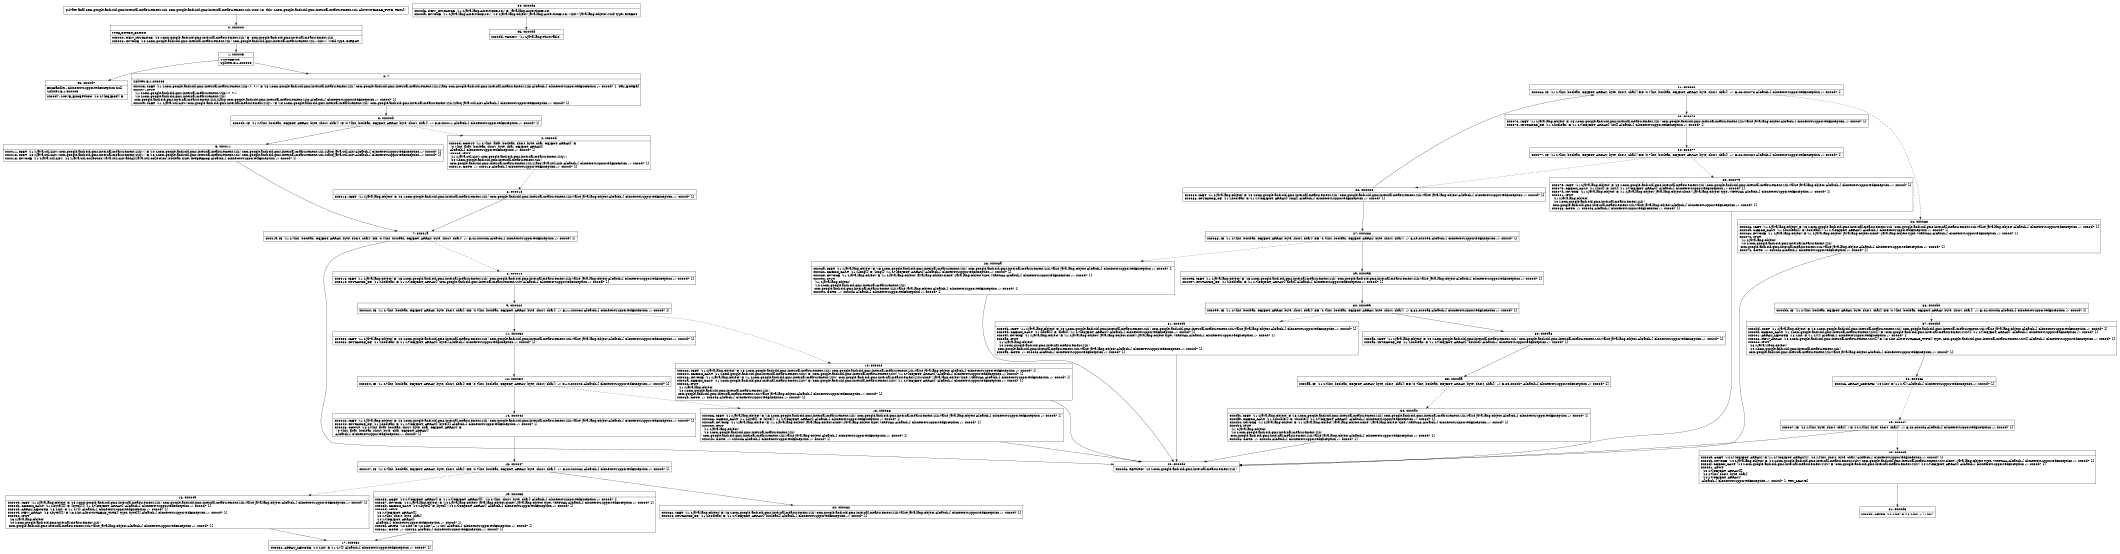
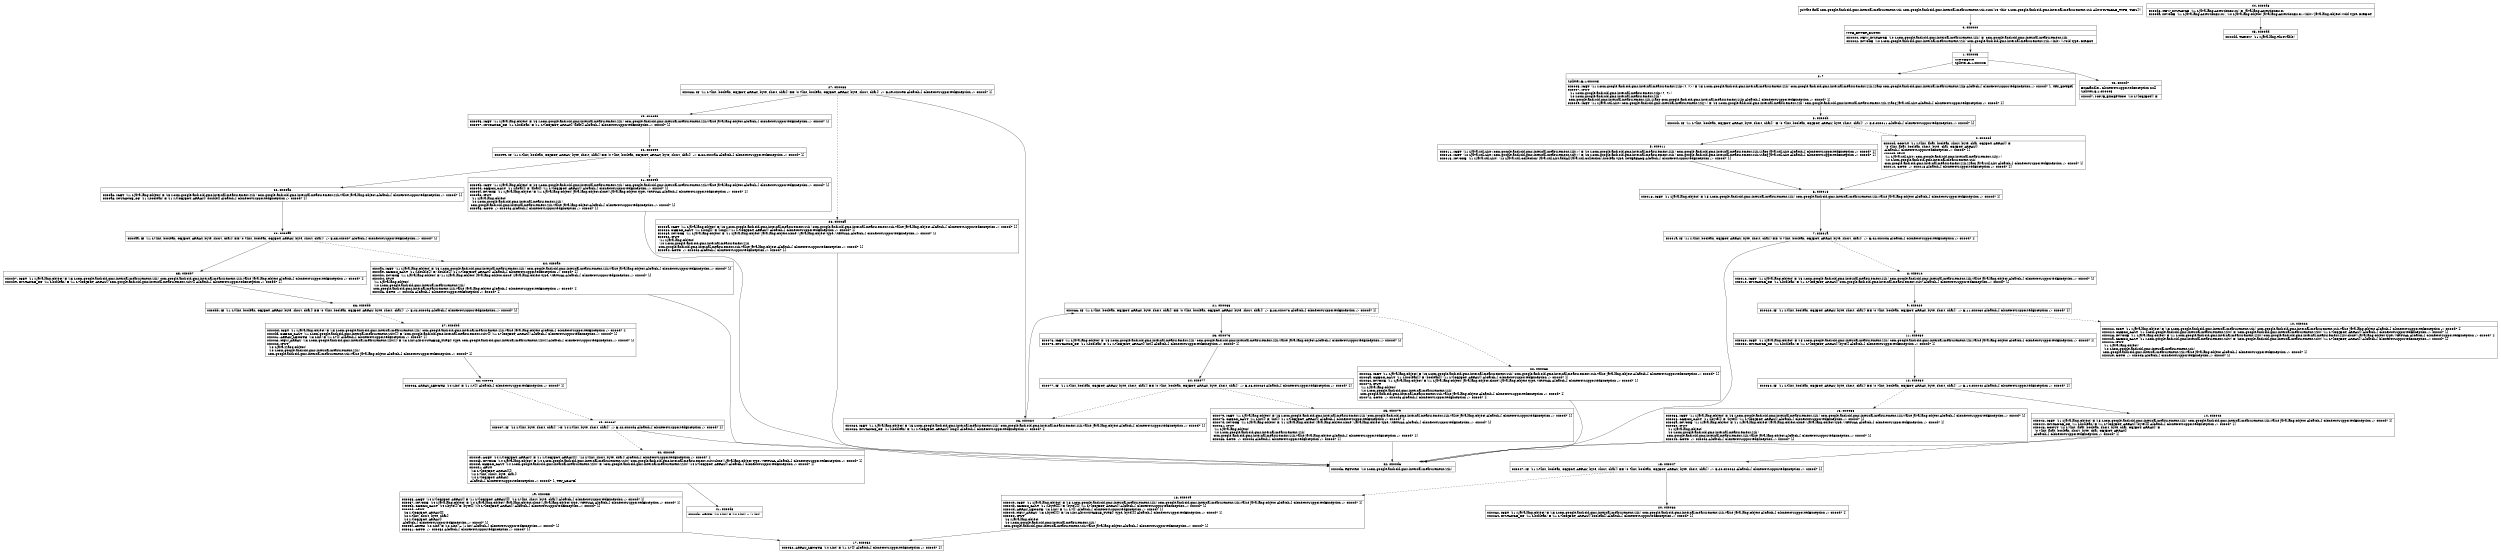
edge "4: 0x000d" -> "6: 0x0018": style dashed -> solid
edge "5: 0x0011" -> "7: 0x001a": now "5: 0x0011" -> "6: 0x0018"
edge "26: 0x0084" -> "27: 0x0088": reversed
node "35: 0x00b7": added
edge "10: 0x0022" -> "42: 0x00d6": now "14: 0x0042" -> "42: 0x00d6"
